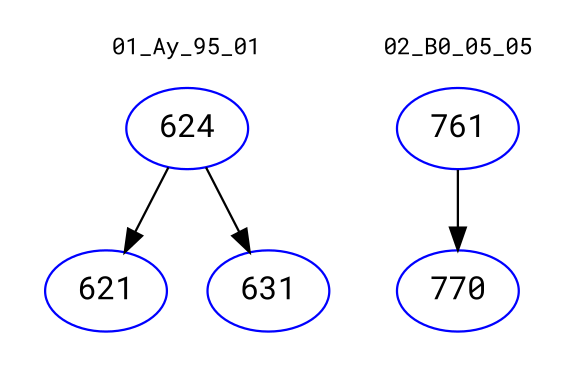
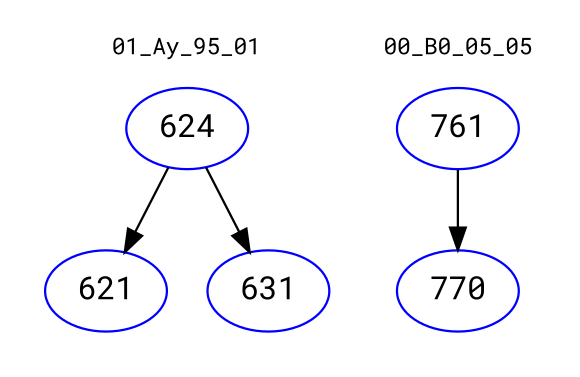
cluster "02_B0_05_05": label "02_B0_05_05" -> "00_B0_05_05"
